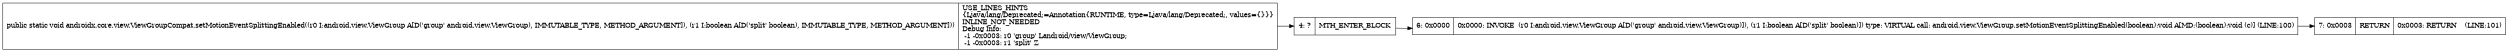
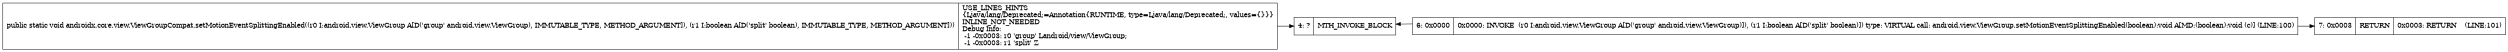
node "4: ?": text "MTH_ENTER_BLOCK" -> "MTH_INVOKE_BLOCK"
edge "4: ?" -> "6: 0x0000": reversed
